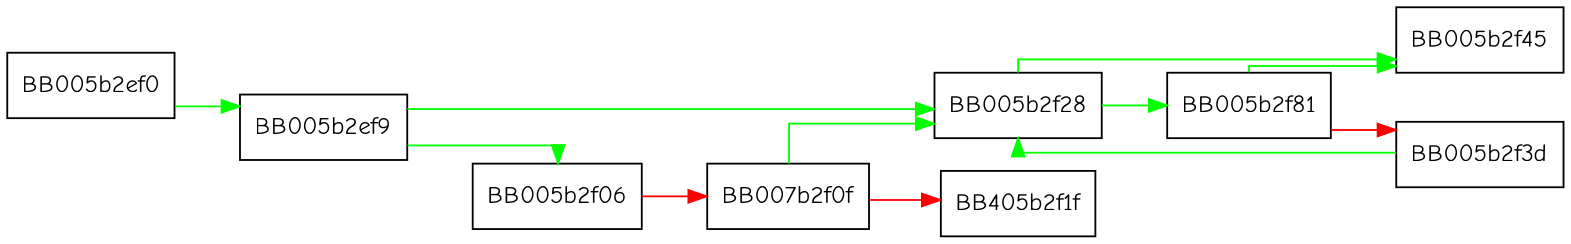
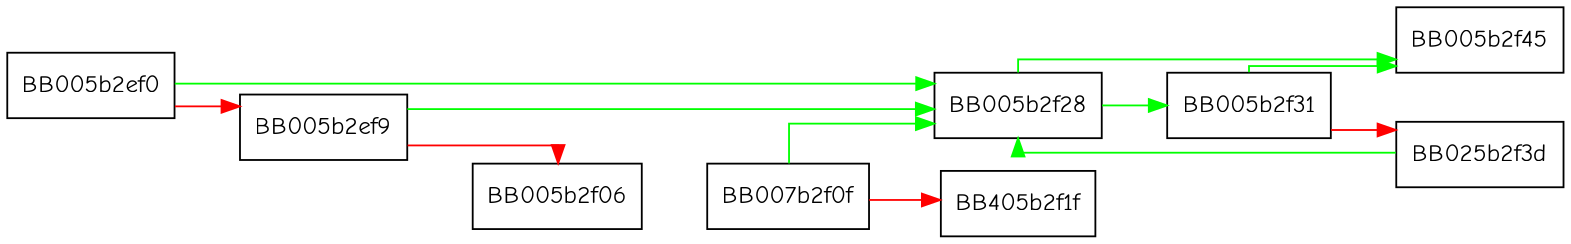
edge "BB005b2ef0" -> "BB005b2f28": added
node "BB005b2f81": label "BB005b2f81" -> "BB005b2f31"
edge "BB005b2ef0" -> "BB005b2ef9": color green -> red
edge "BB005b2ef9" -> "BB005b2f06": color green -> red
node "BB005b2f3d": label "BB005b2f3d" -> "BB025b2f3d"
edge "BB005b2f06" -> "BB007b2f0f": removed
